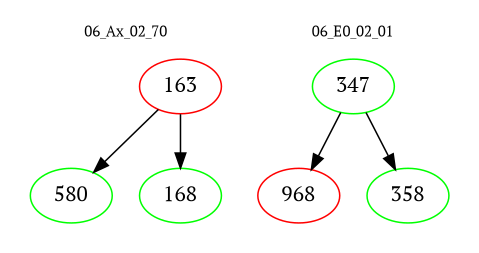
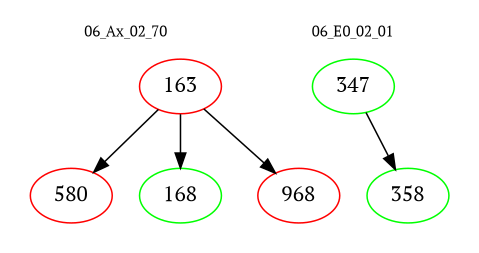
edge "347" -> "968": now "163" -> "968"
node "580": color green -> red
